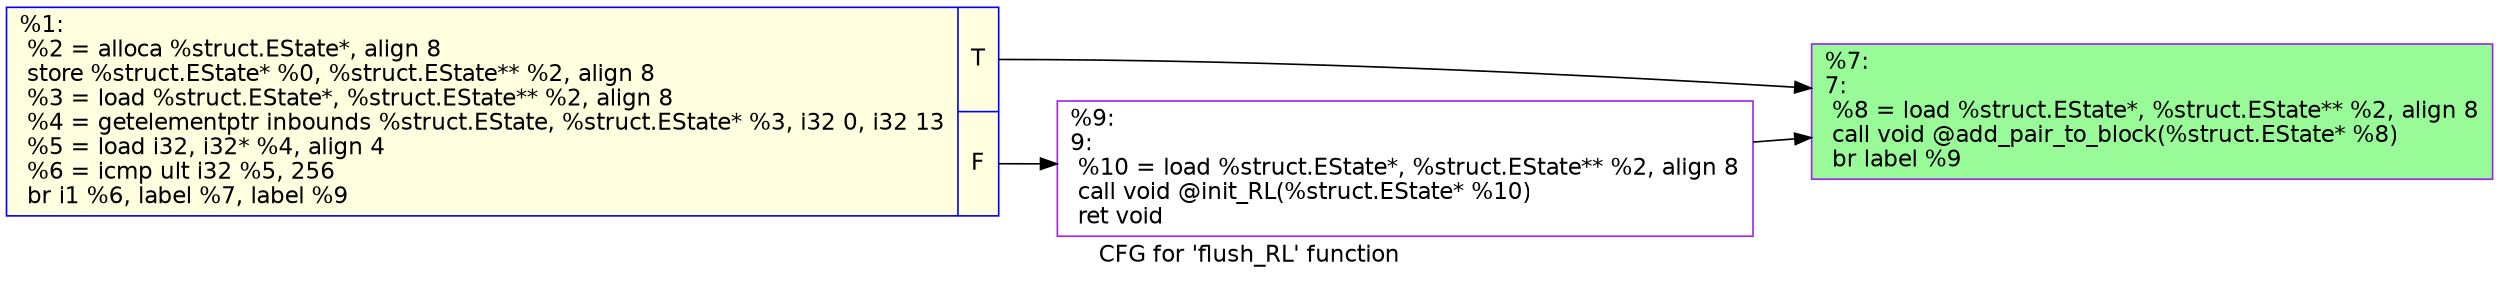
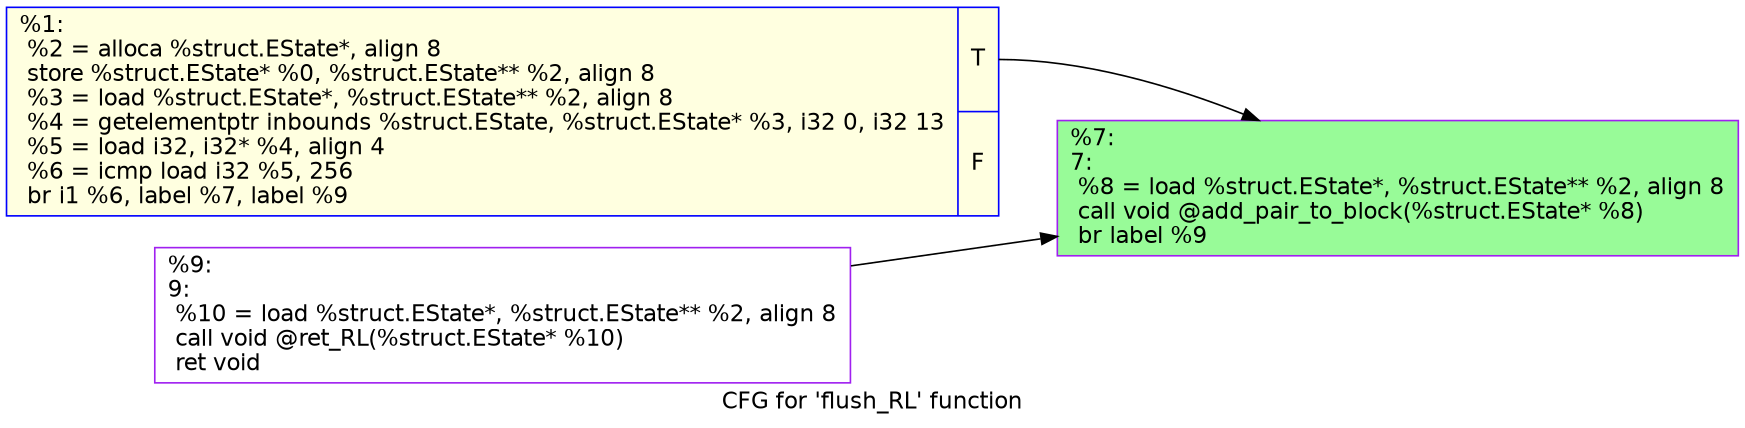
edge "%1:" -> "%9:": removed
node "%1:": text "%6 = icmp ult i32 %5, 256" -> "%6 = icmp load i32 %5, 256"
node "%9:": text "call void @init_RL(%struct.EState* %10)" -> "call void @ret_RL(%struct.EState* %10)"
